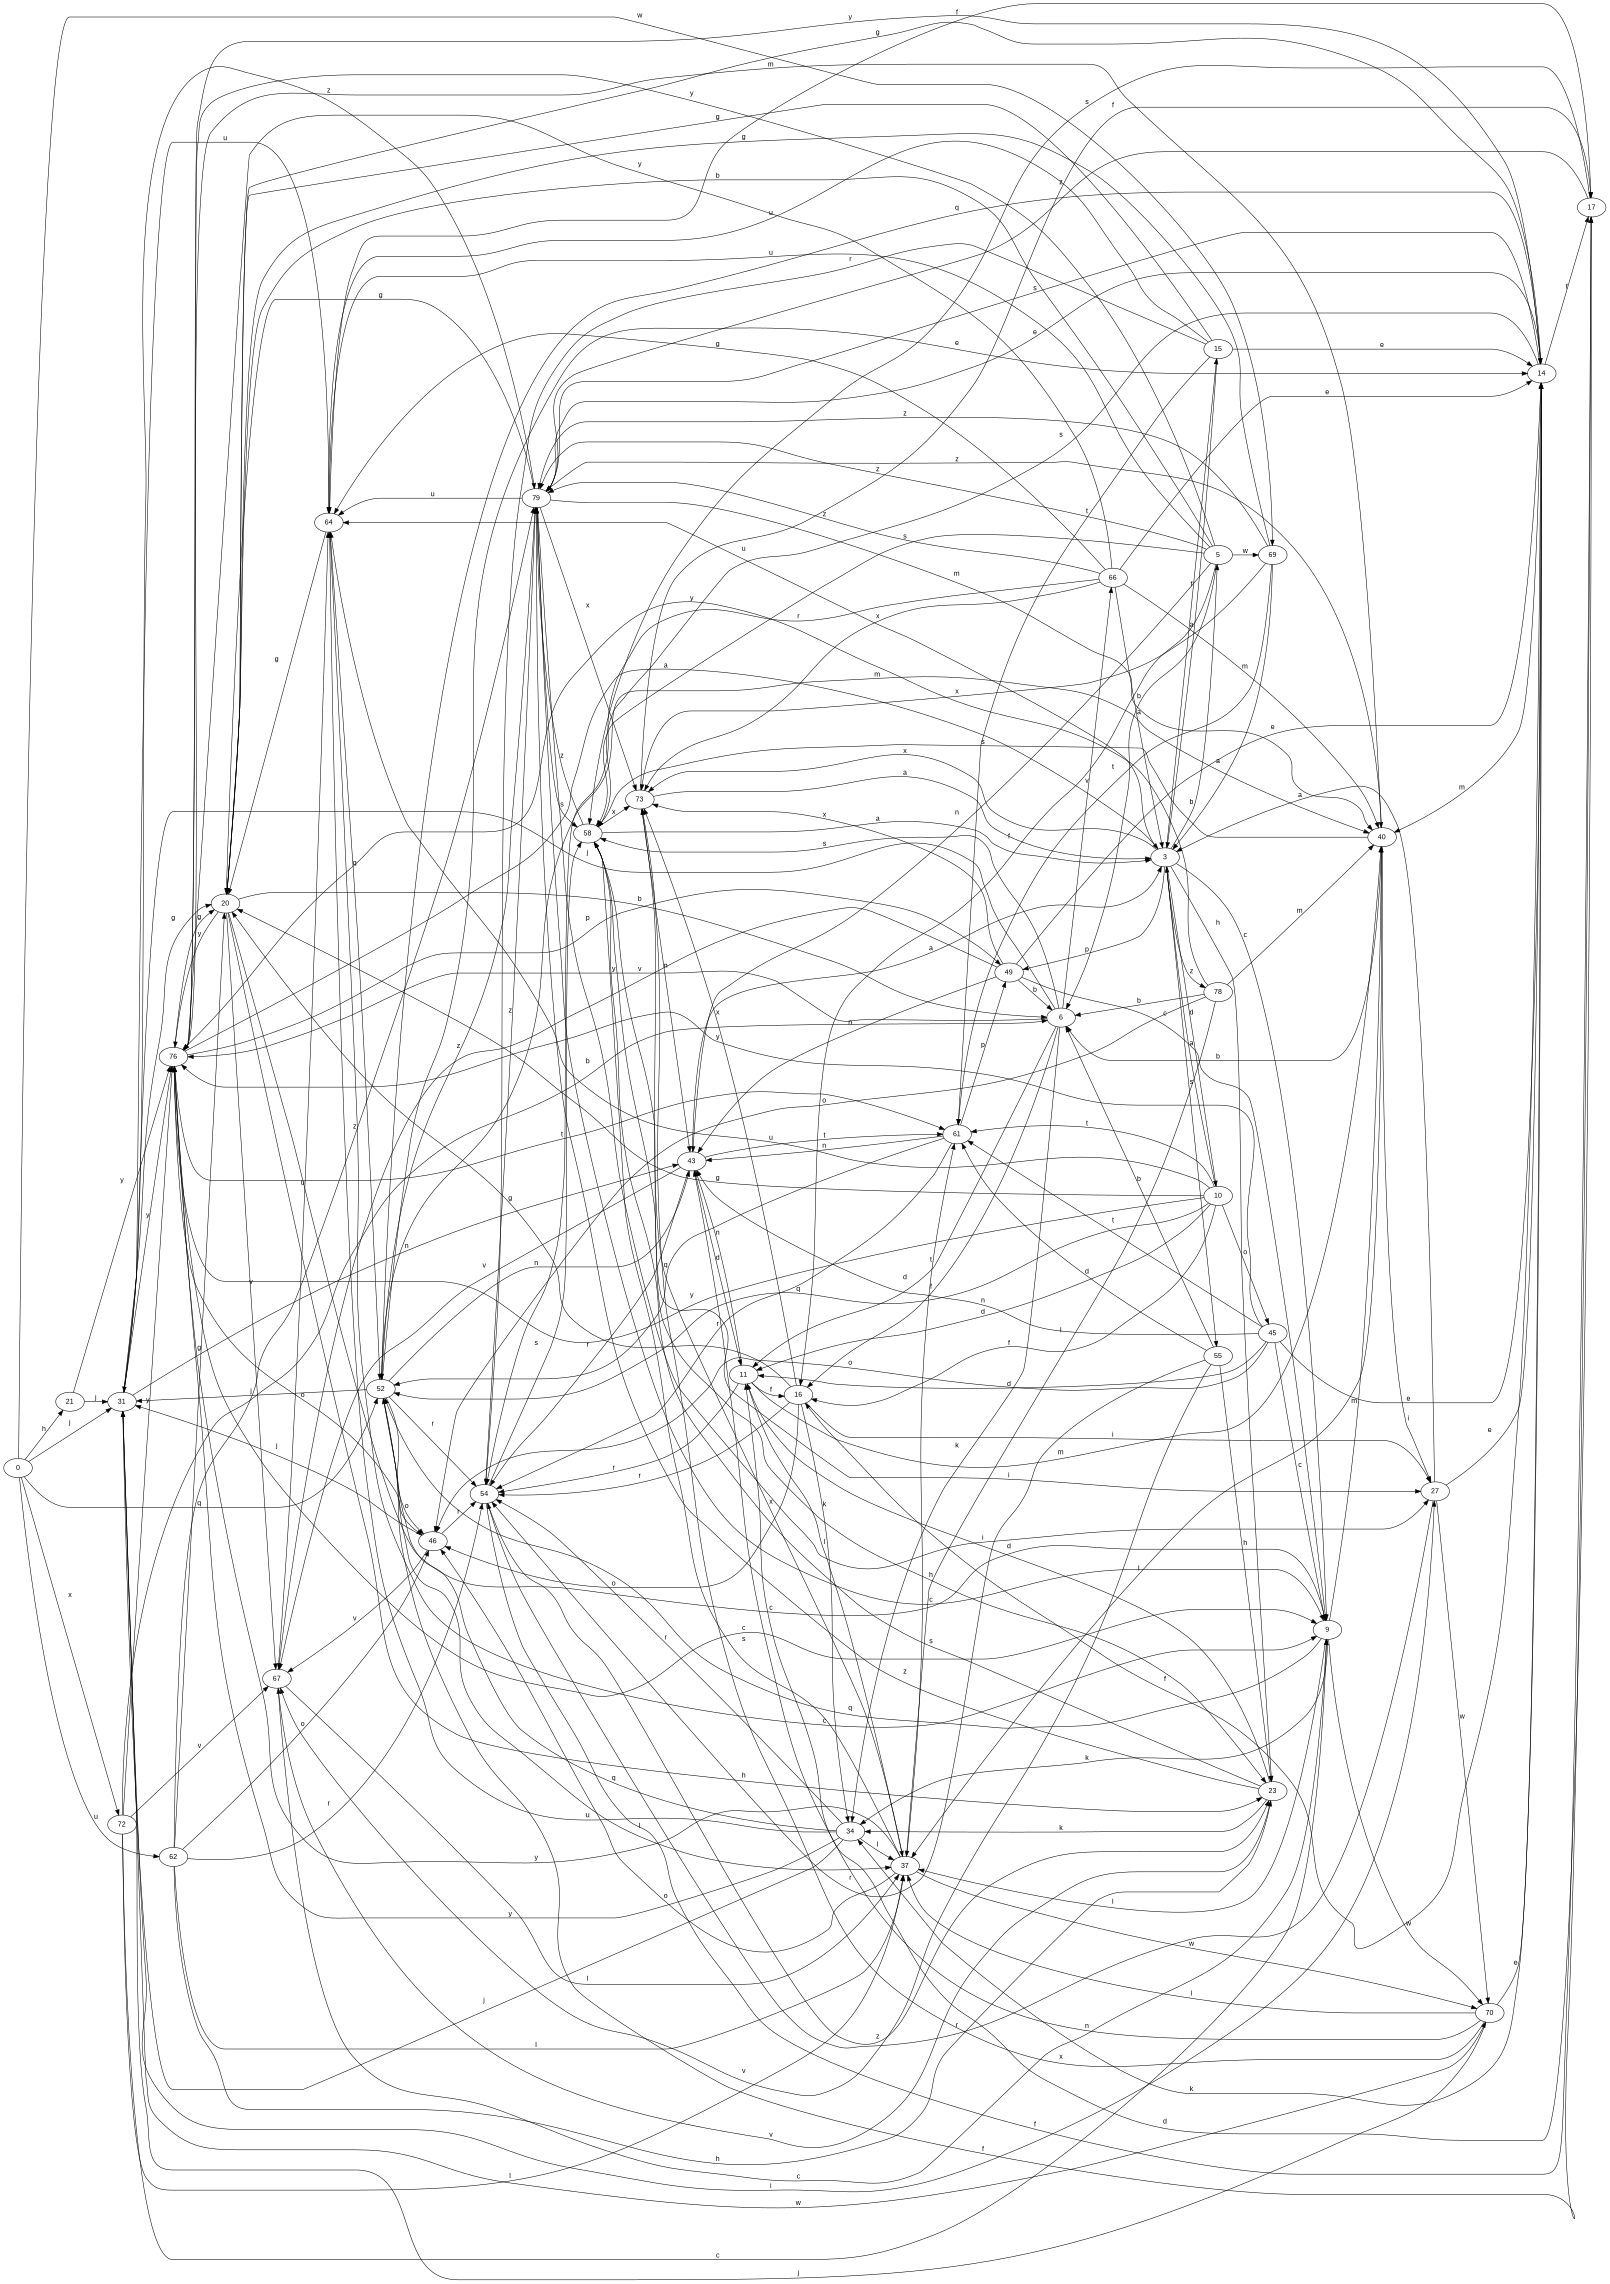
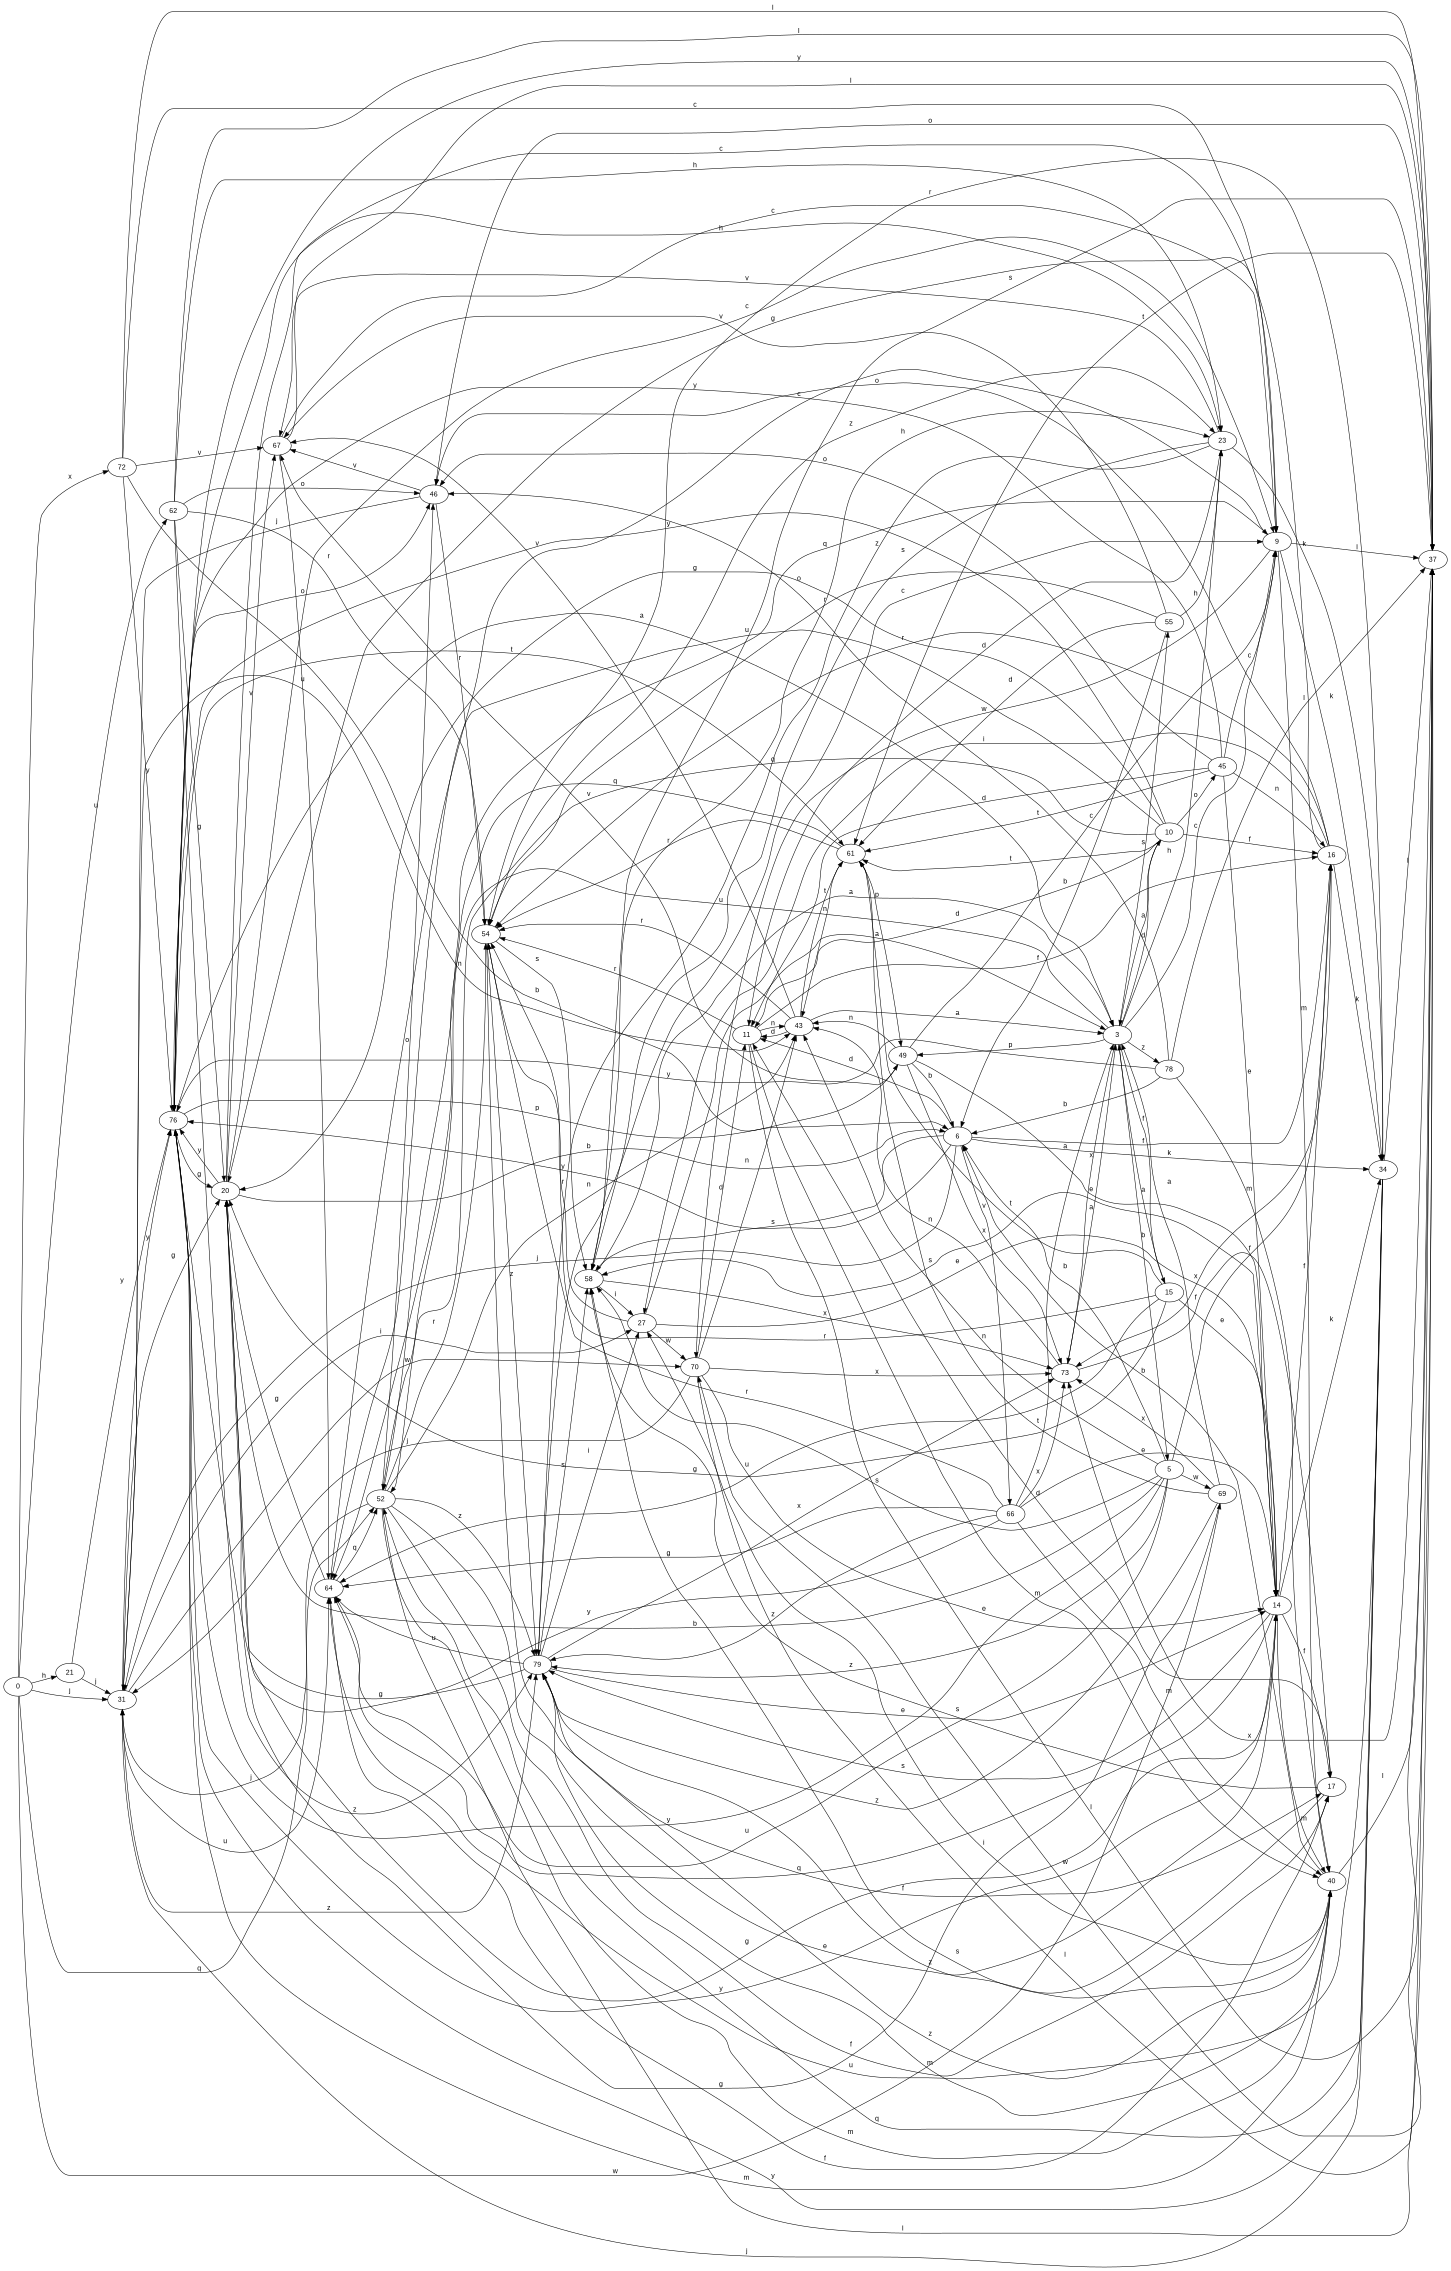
edge "14" -> "52": now "14" -> "64"
edge "58" -> "79": removed, label "z"
edge "70" -> "11": added, label "d"
edge "45" -> "43": now "45" -> "16"
